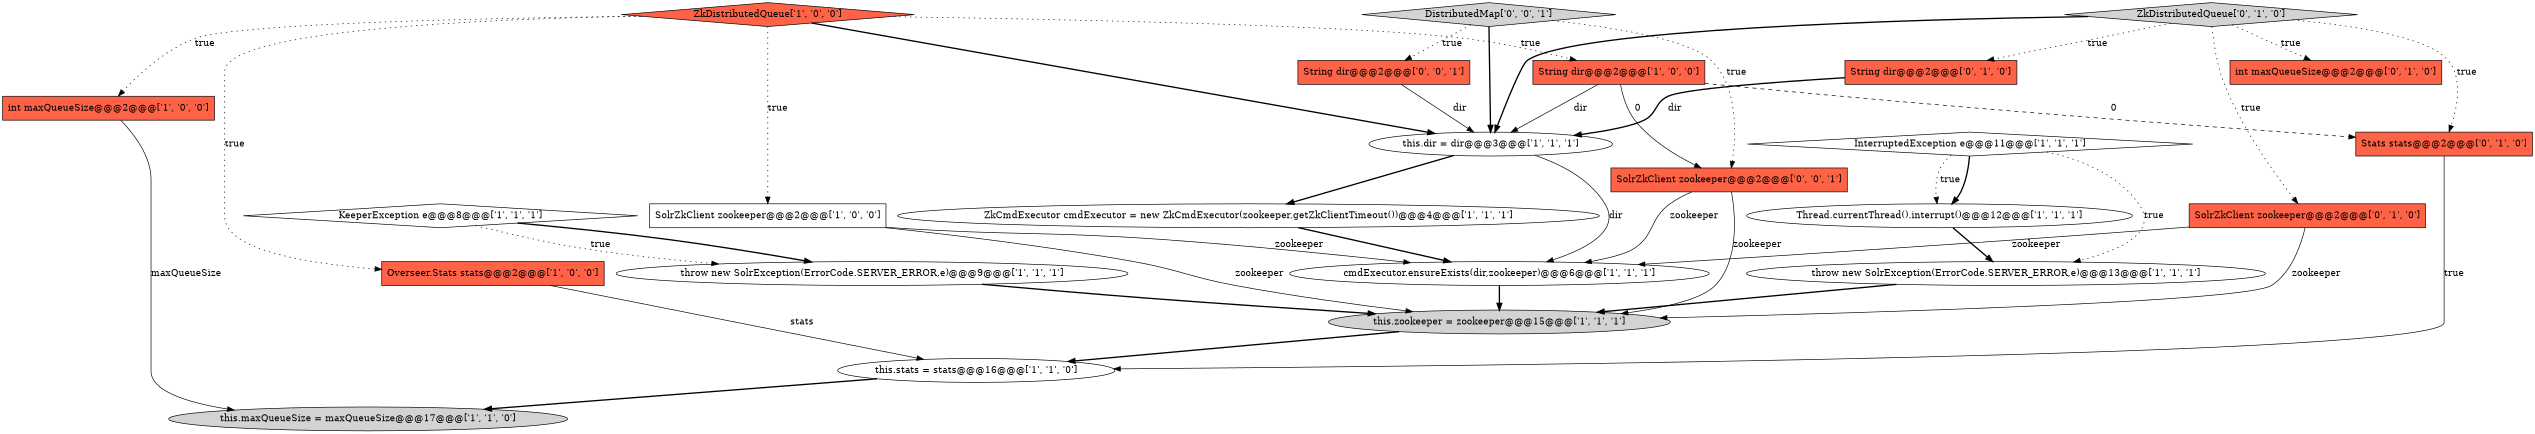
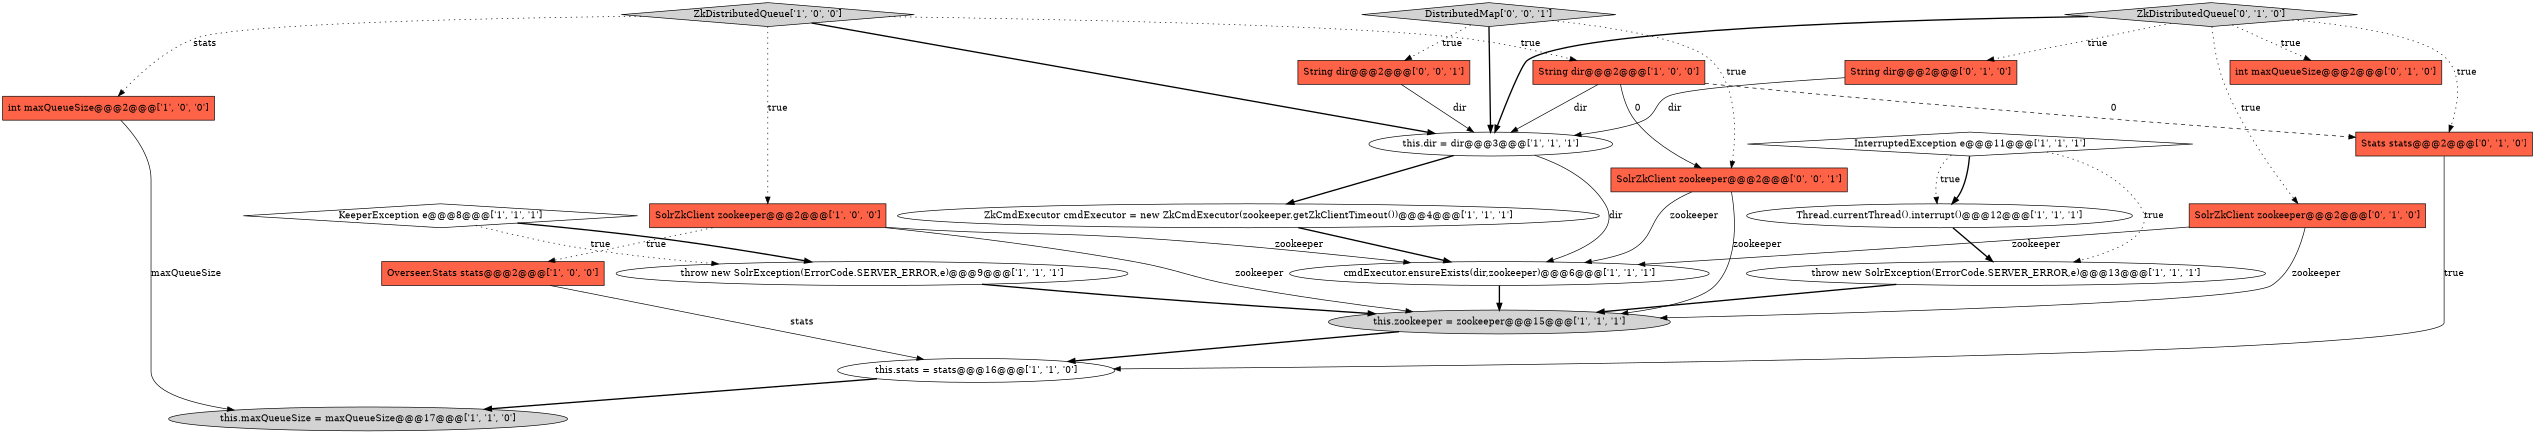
node "ZkDistributedQueue['1', '0', '0']": fillcolor tomato -> lightgray
edge "ZkDistributedQueue['1', '0', '0']" -> "int maxQueueSize@@@2@@@['1', '0', '0']": label "true" -> "stats"
edge "ZkDistributedQueue['1', '0', '0']" -> "Overseer.Stats stats@@@2@@@['1', '0', '0']": now "SolrZkClient zookeeper@@@2@@@['1', '0', '0']" -> "Overseer.Stats stats@@@2@@@['1', '0', '0']"
edge "String dir@@@2@@@['0', '1', '0']" -> "this.dir = dir@@@3@@@['1', '1', '1']": style bold -> solid
node "SolrZkClient zookeeper@@@2@@@['1', '0', '0']": fillcolor white -> tomato
